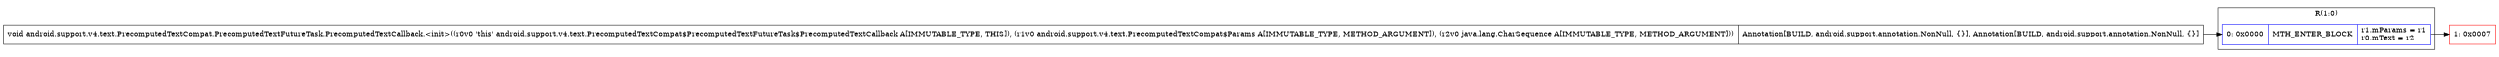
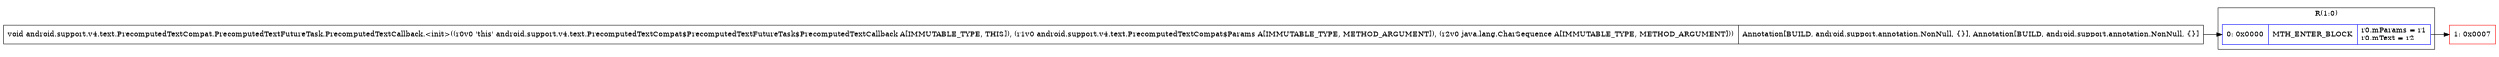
node "0: 0x0000": text "r1.mParams = r1" -> "r0.mParams = r1"
